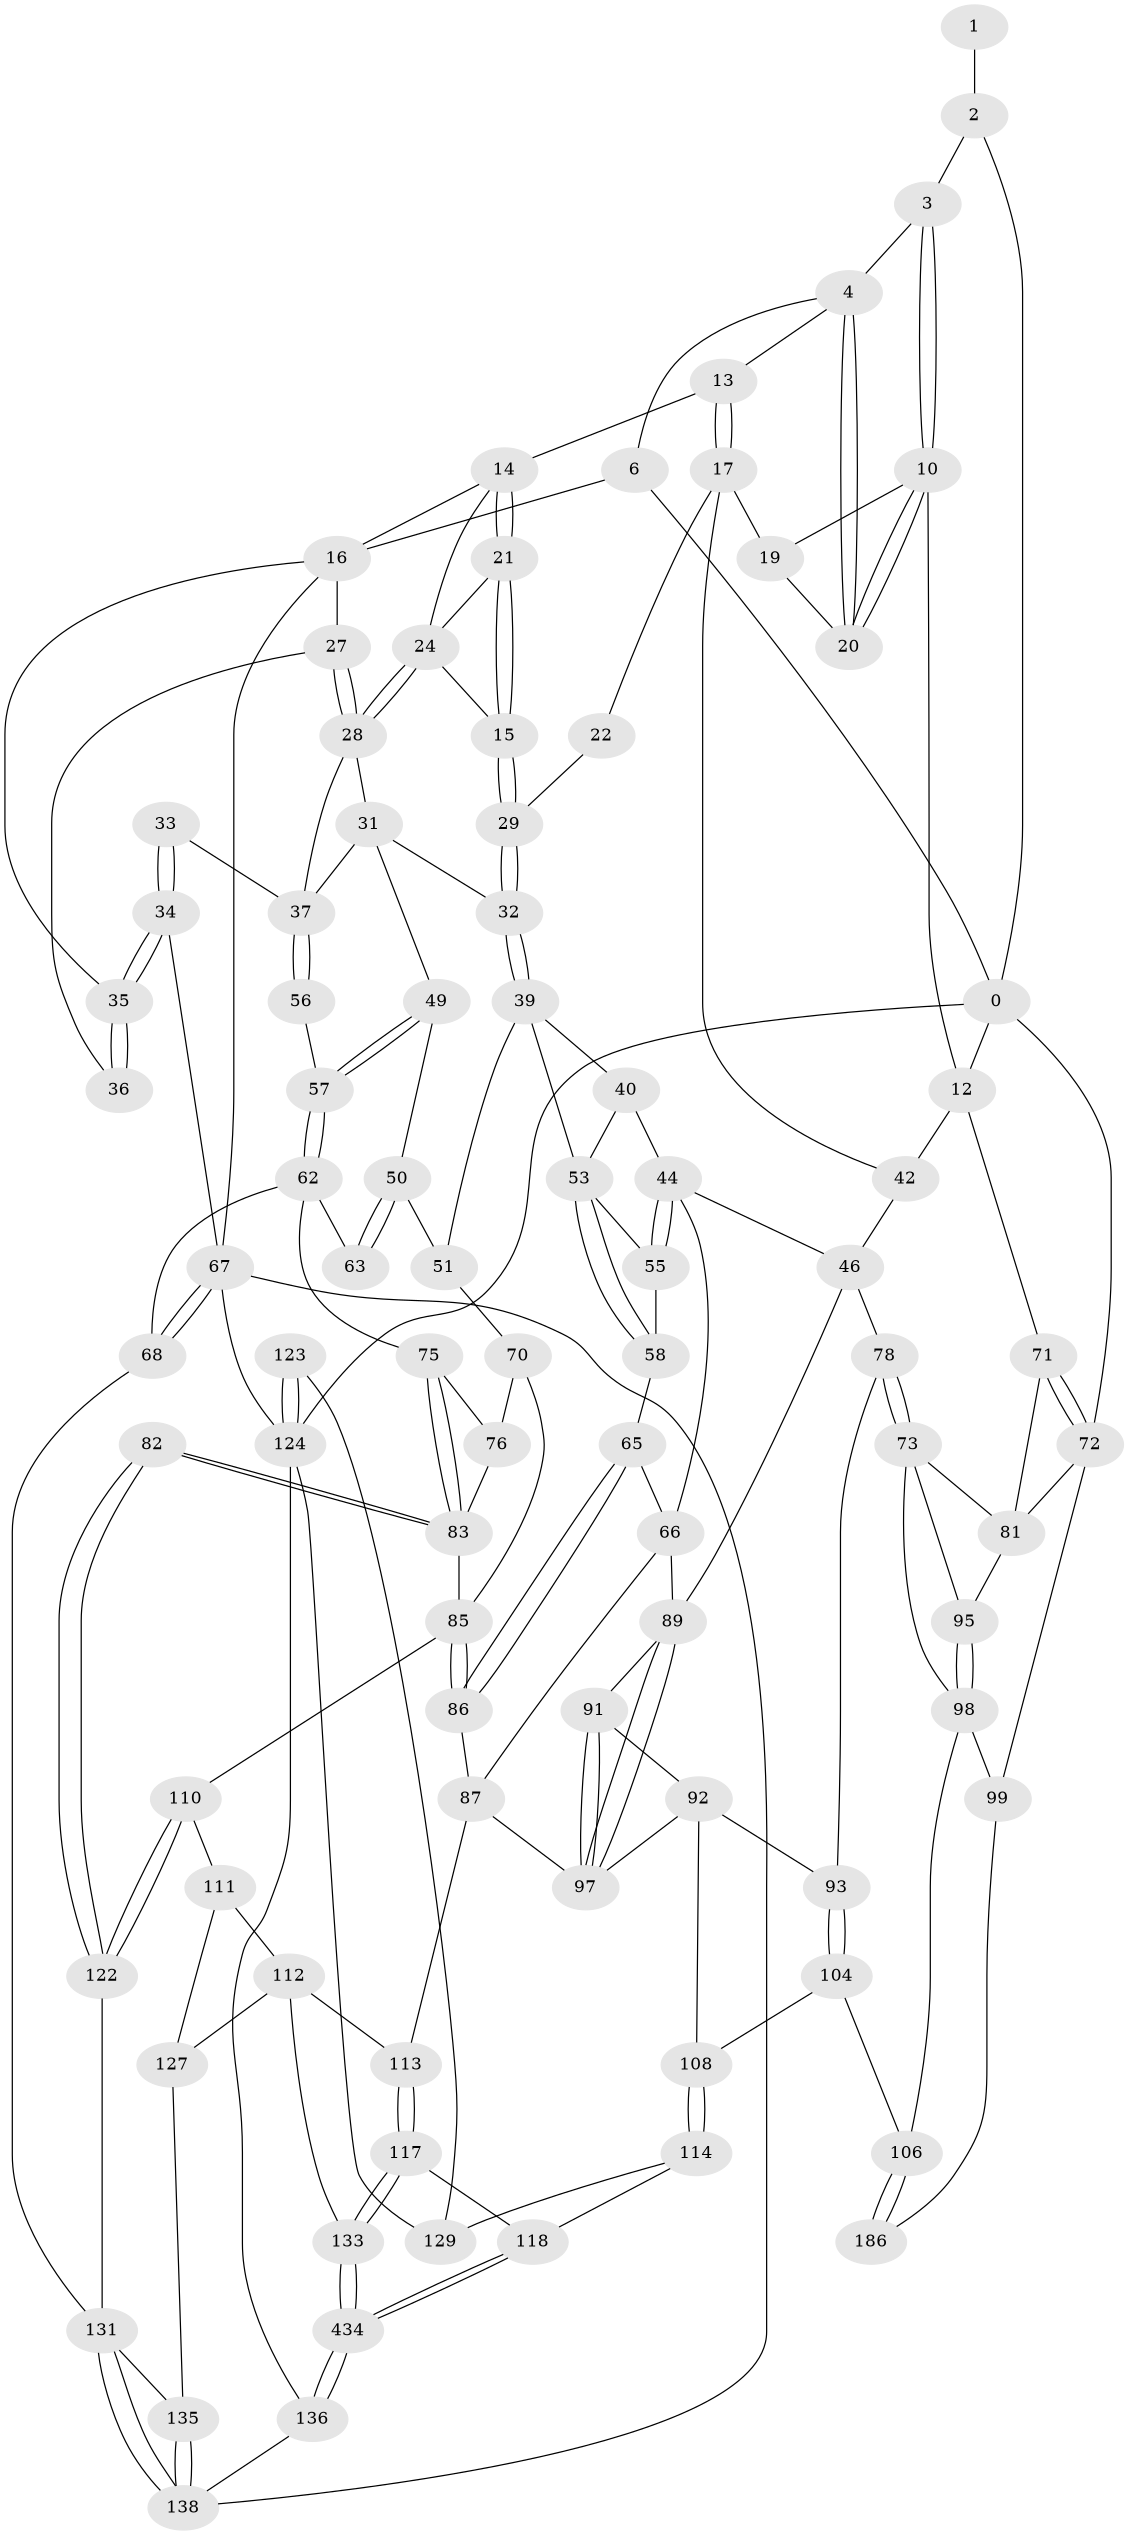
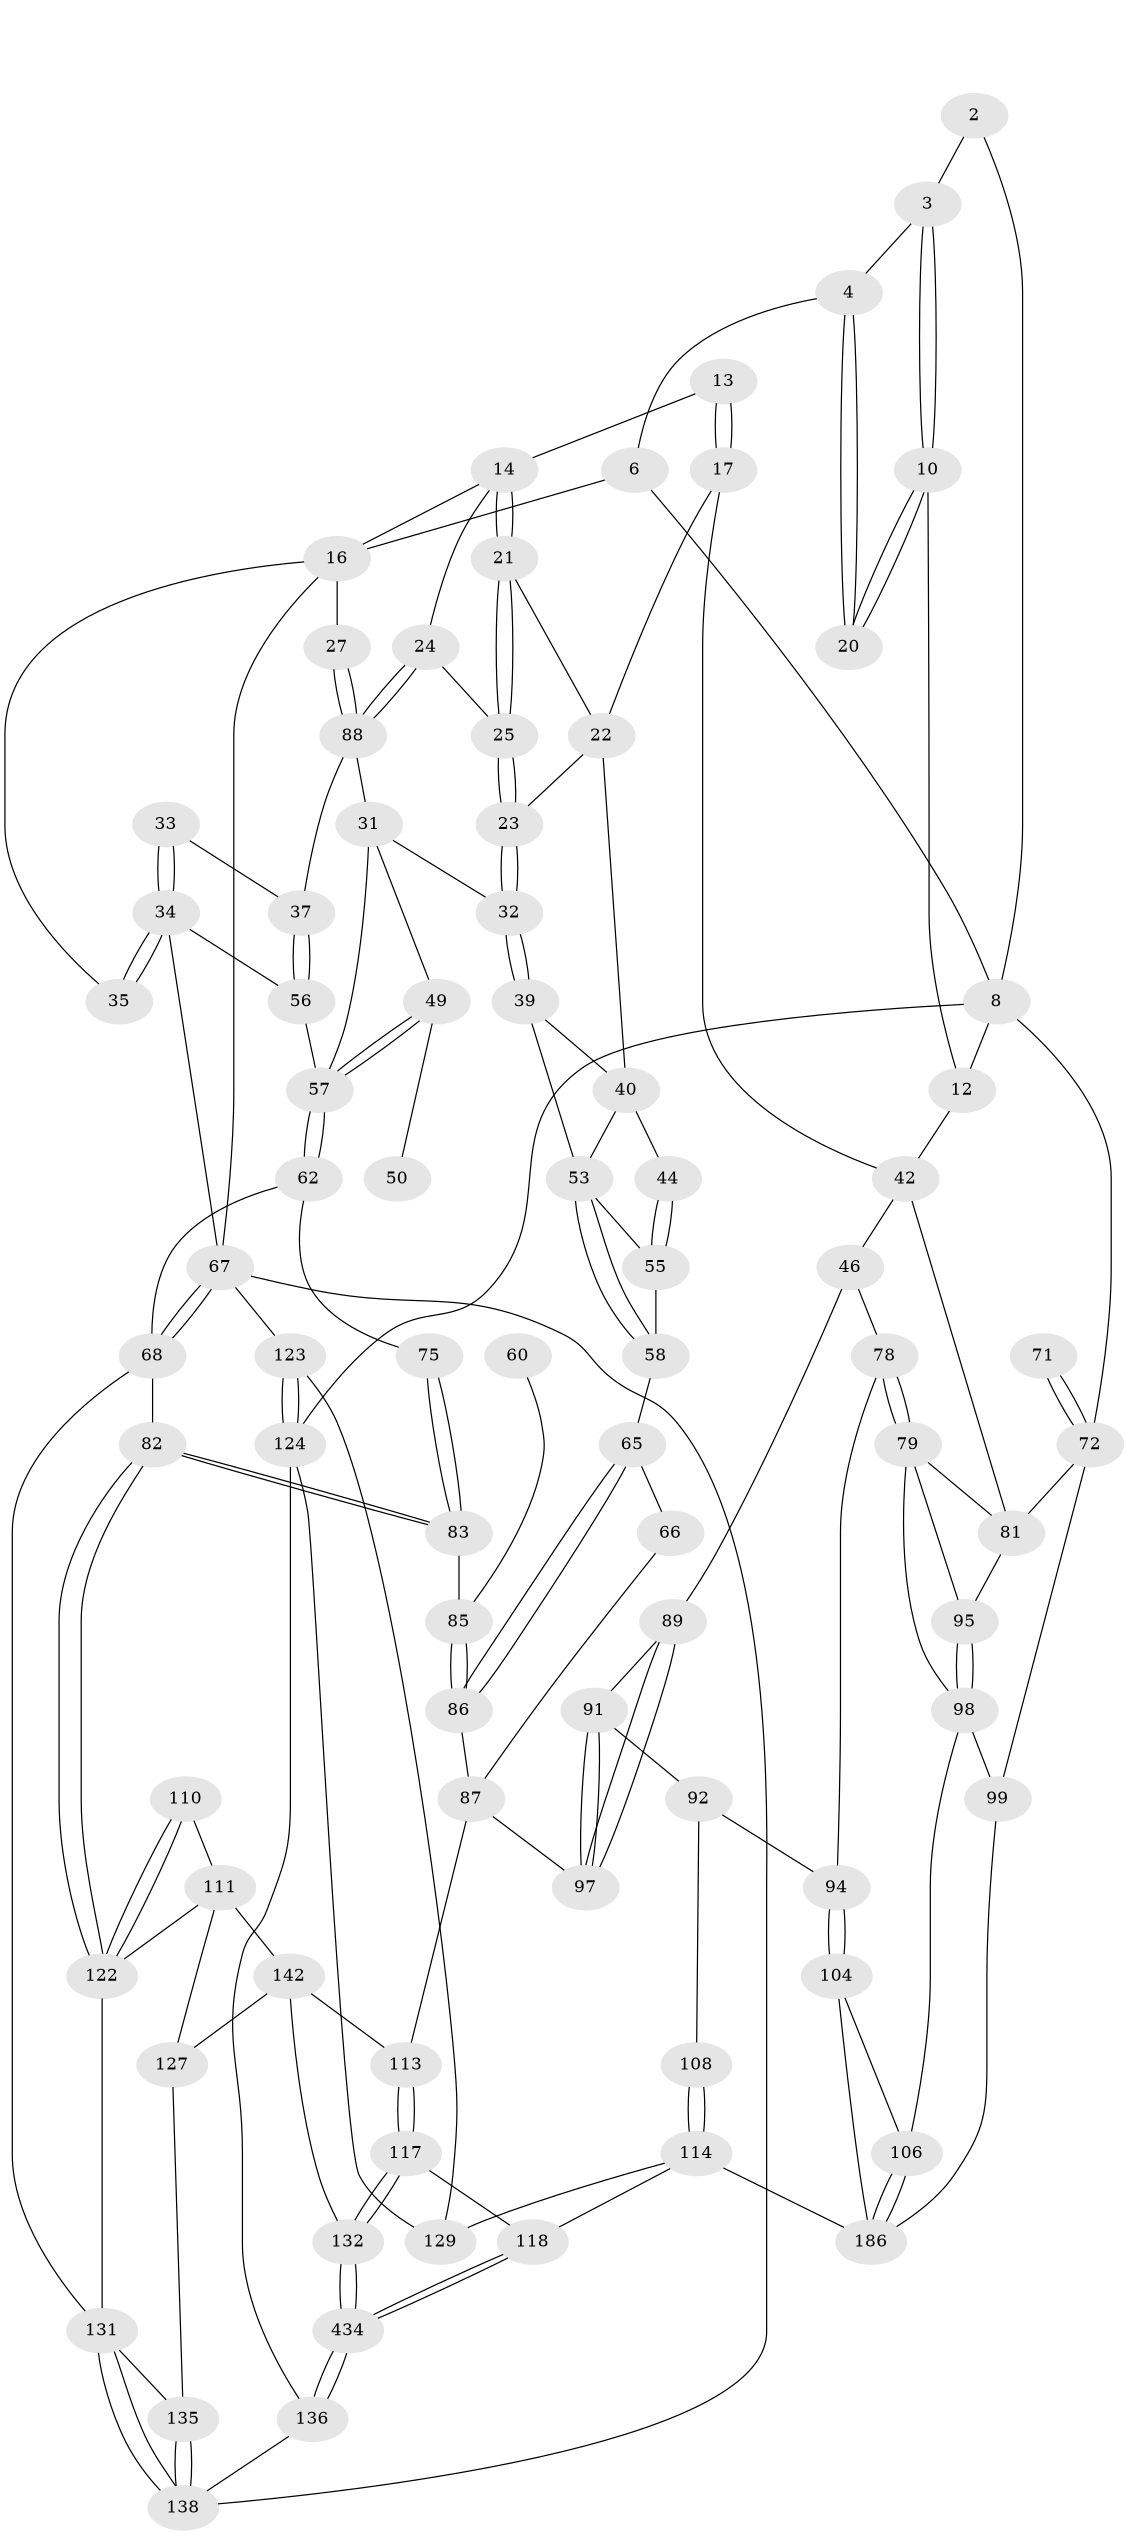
node "1": removed
edge "4" -- "13": removed
node "19": removed
edge "21" -- "24": now "21" -- "22"
node "28": label "28" -> "88"
node "15": label "15" -> "25"
node "29": label "29" -> "23"
edge "31" -- "37": now "31" -- "57"
edge "22" -- "40": added
edge "34" -- "56": added
node "0": label "0" -> "8"
node "36": removed
edge "44" -- "46": removed
edge "12" -- "71": removed
node "63": removed
node "51": removed
edge "44" -- "66": removed
node "70": label "70" -> "60"
edge "67" -- "124": now "67" -- "123"
edge "68" -- "82": added
node "76": removed
node "73": label "73" -> "79"
edge "71" -- "81": now "42" -- "81"
edge "66" -- "89": removed
edge "85" -- "110": removed
edge "92" -- "97": removed
node "93": label "93" -> "94"
edge "111" -- "122": added
node "112": label "112" -> "142"
edge "104" -- "108": now "104" -- "186"
edge "114" -- "186": added
node "133": label "133" -> "132"
